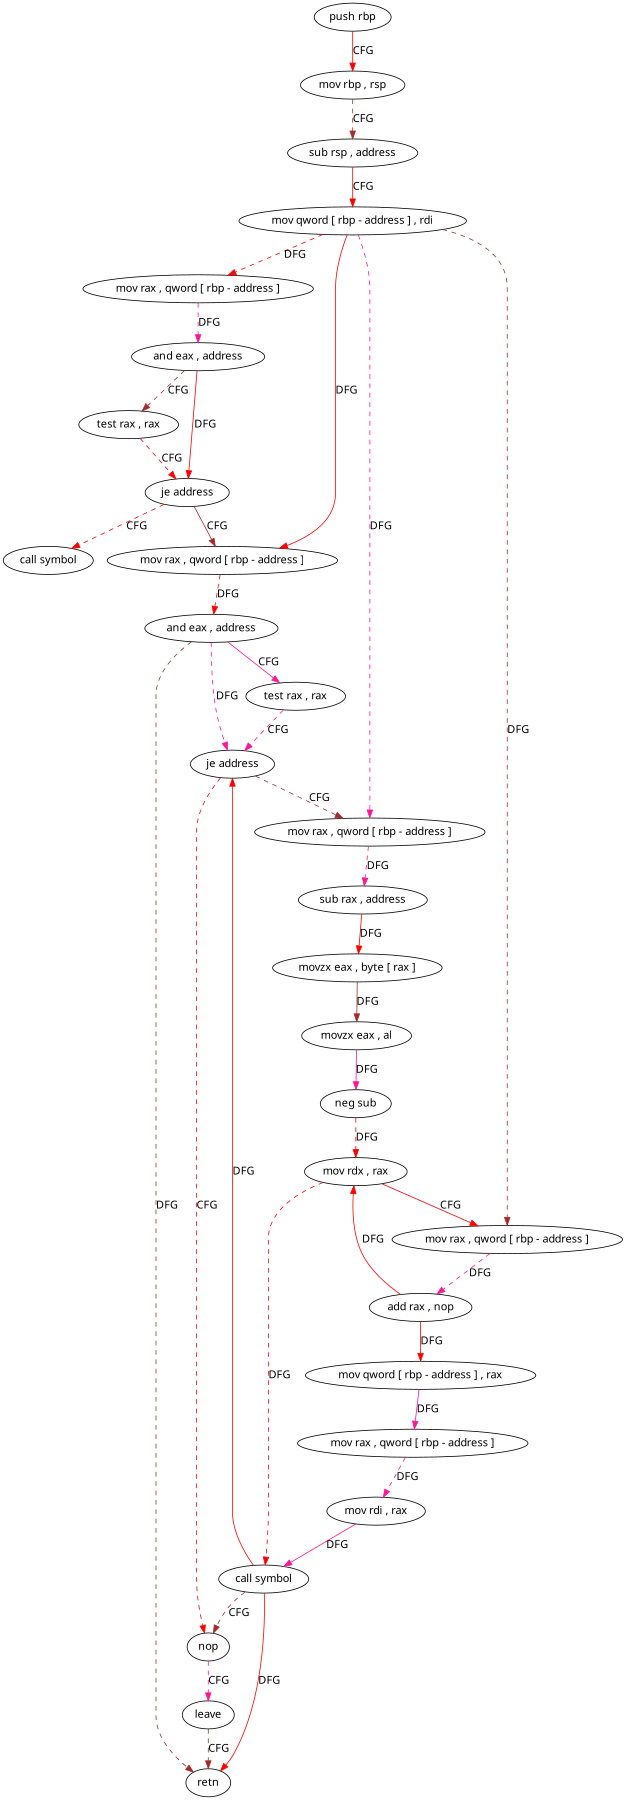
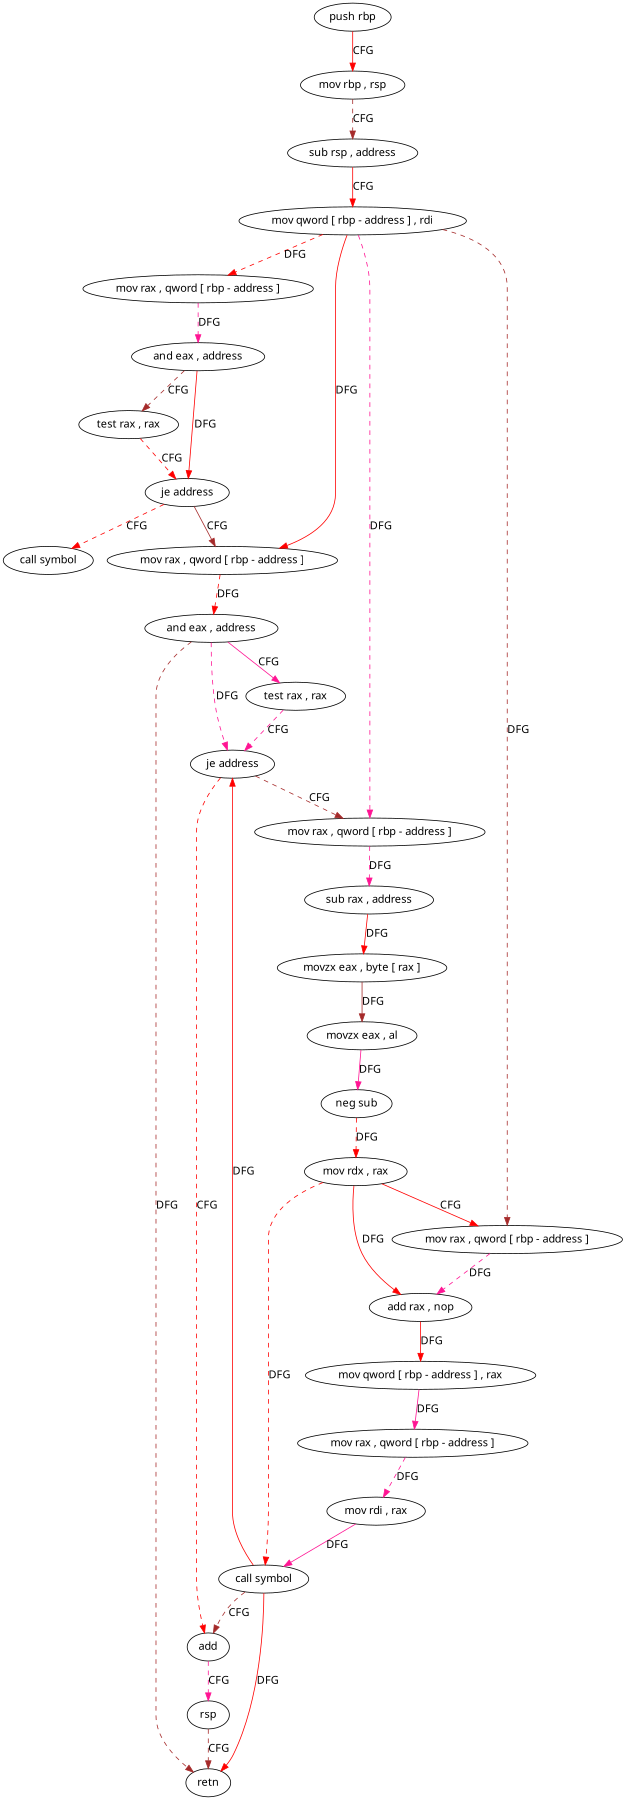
edge "add rax , nop" -> "mov rdx , rax": reversed
node "nop": label "nop" -> "add"
node "leave": label "leave" -> "rsp"
